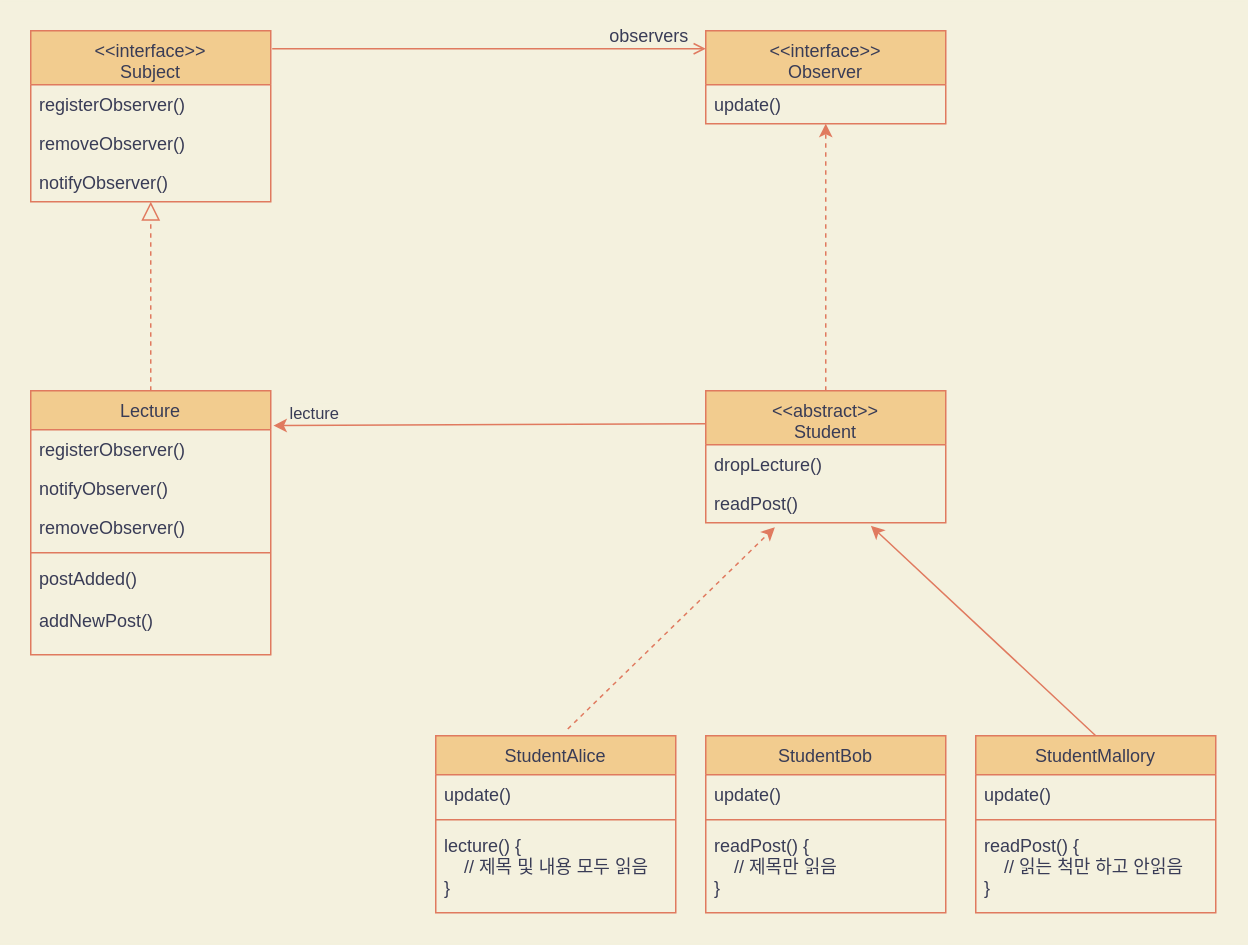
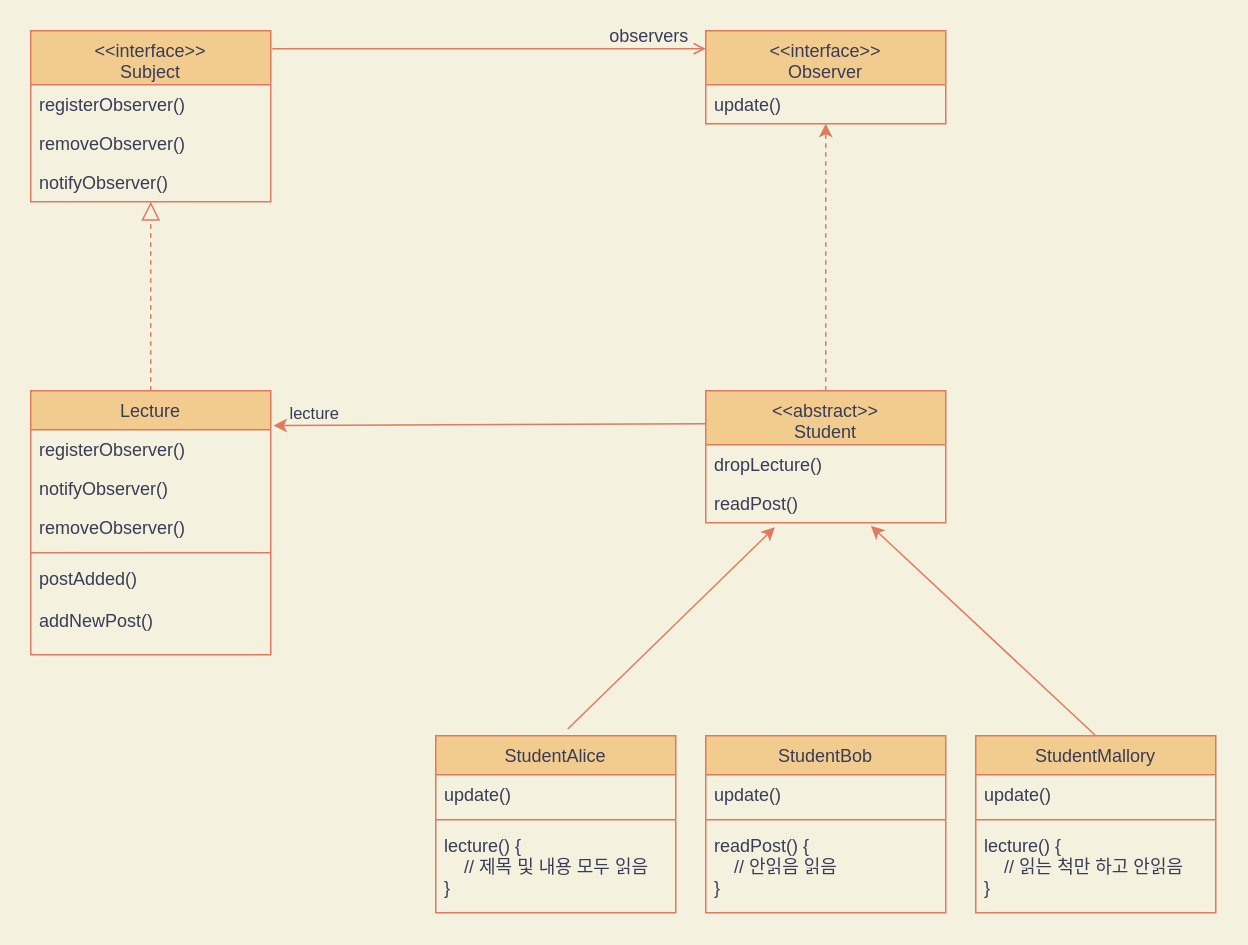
edge "StudentAlice" -> "readPost()": style dashed -> solid
node "readPost() { // 제목만 읽음 }": label "readPost() { // 제목만 읽음 }" -> "readPost() { // 안읽음 읽음 }"
node "readPost() { // 읽는 척만 하고 안읽음 }": label "readPost() { // 읽는 척만 하고 안읽음 }" -> "lecture() { // 읽는 척만 하고 안읽음 }"
